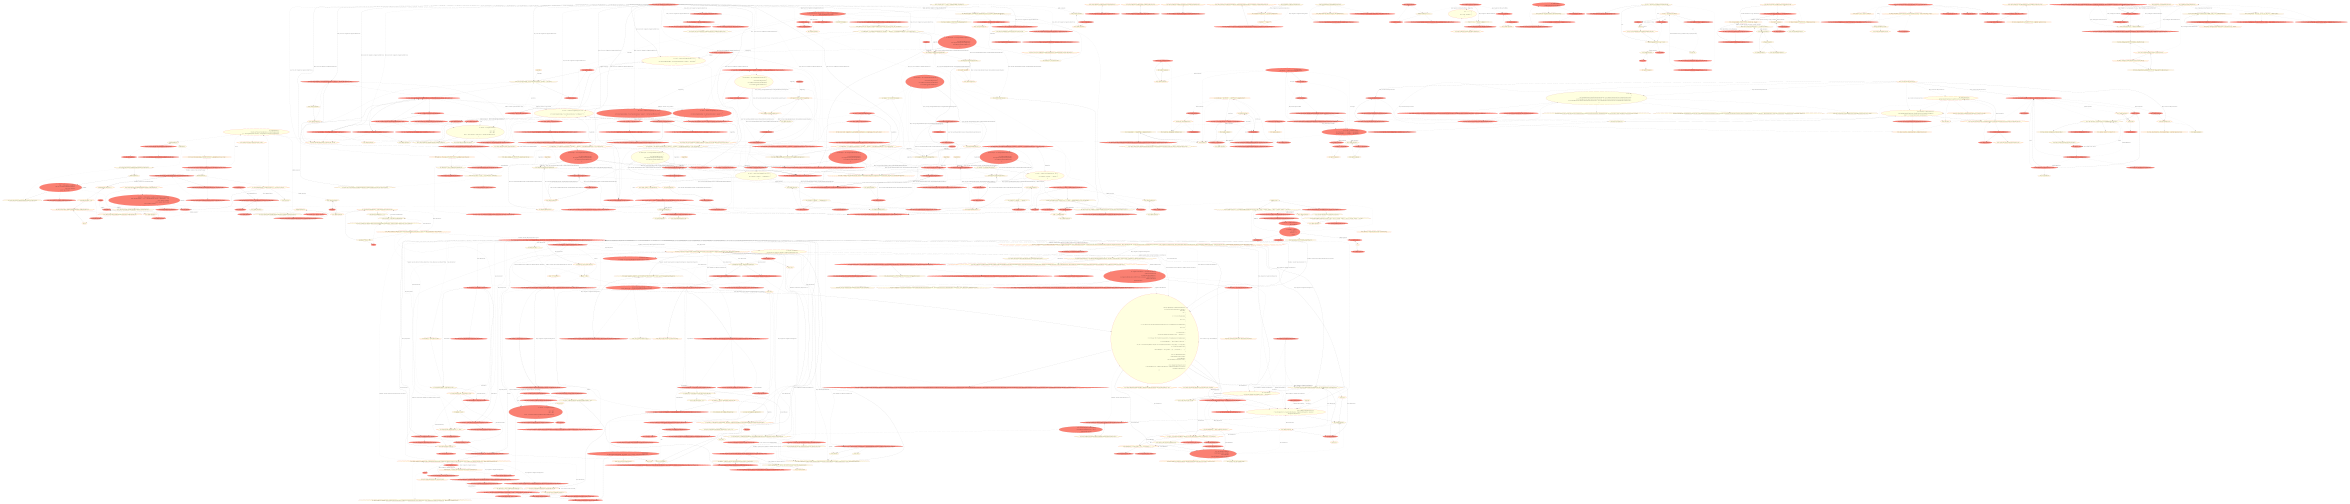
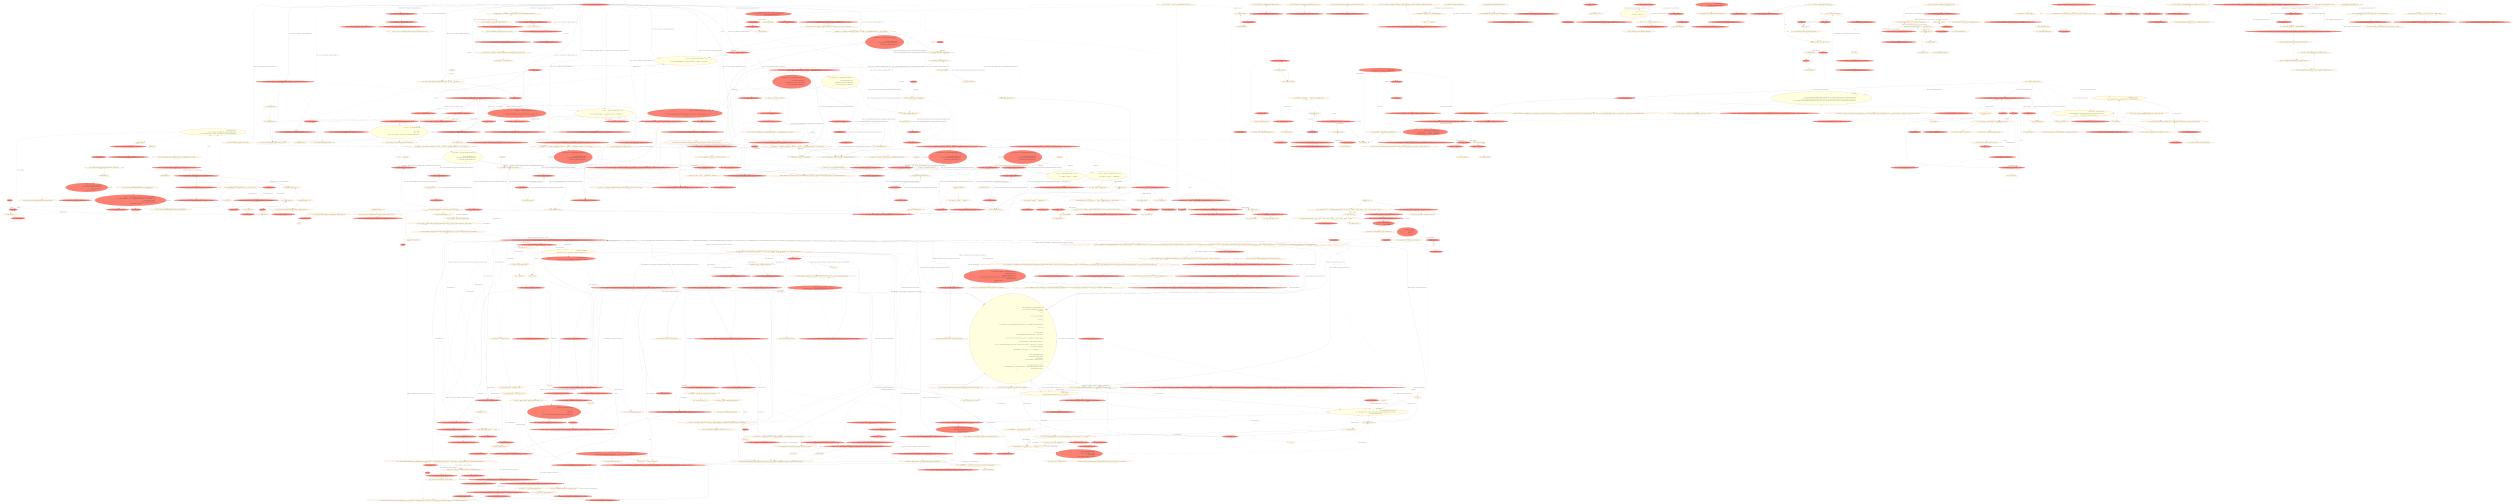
node "Entry bool.ShouldBeTrue()": added
